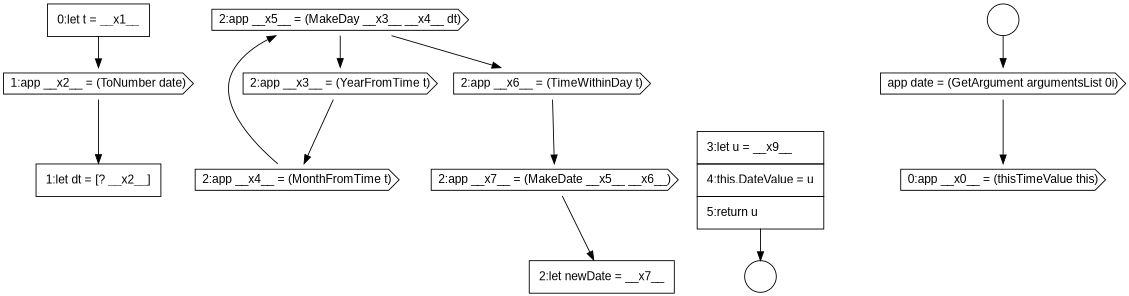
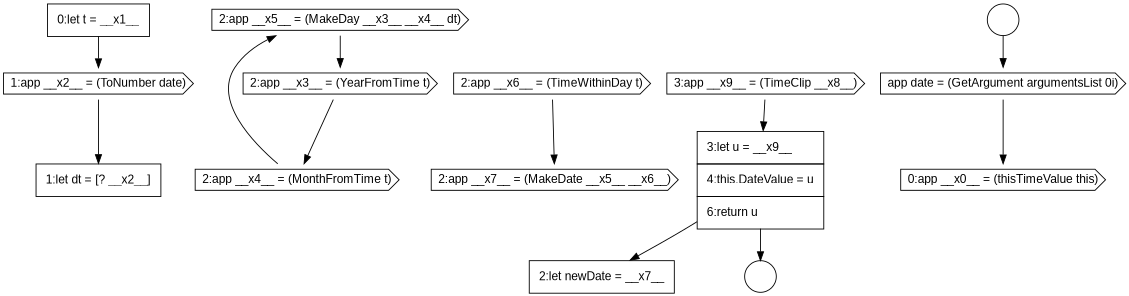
edge "2:app __x5__ = (MakeDay __x3__ __x4__ dt)" -> "2:app __x6__ = (TimeWithinDay t)": removed
node "3:app __x9__ = (TimeClip __x8__)": added
node "3:let u = __x9__": text "5:return u" -> "6:return u"
edge "2:app __x7__ = (MakeDate __x5__ __x6__)" -> "2:let newDate = __x7__": now "3:let u = __x9__" -> "2:let newDate = __x7__"
